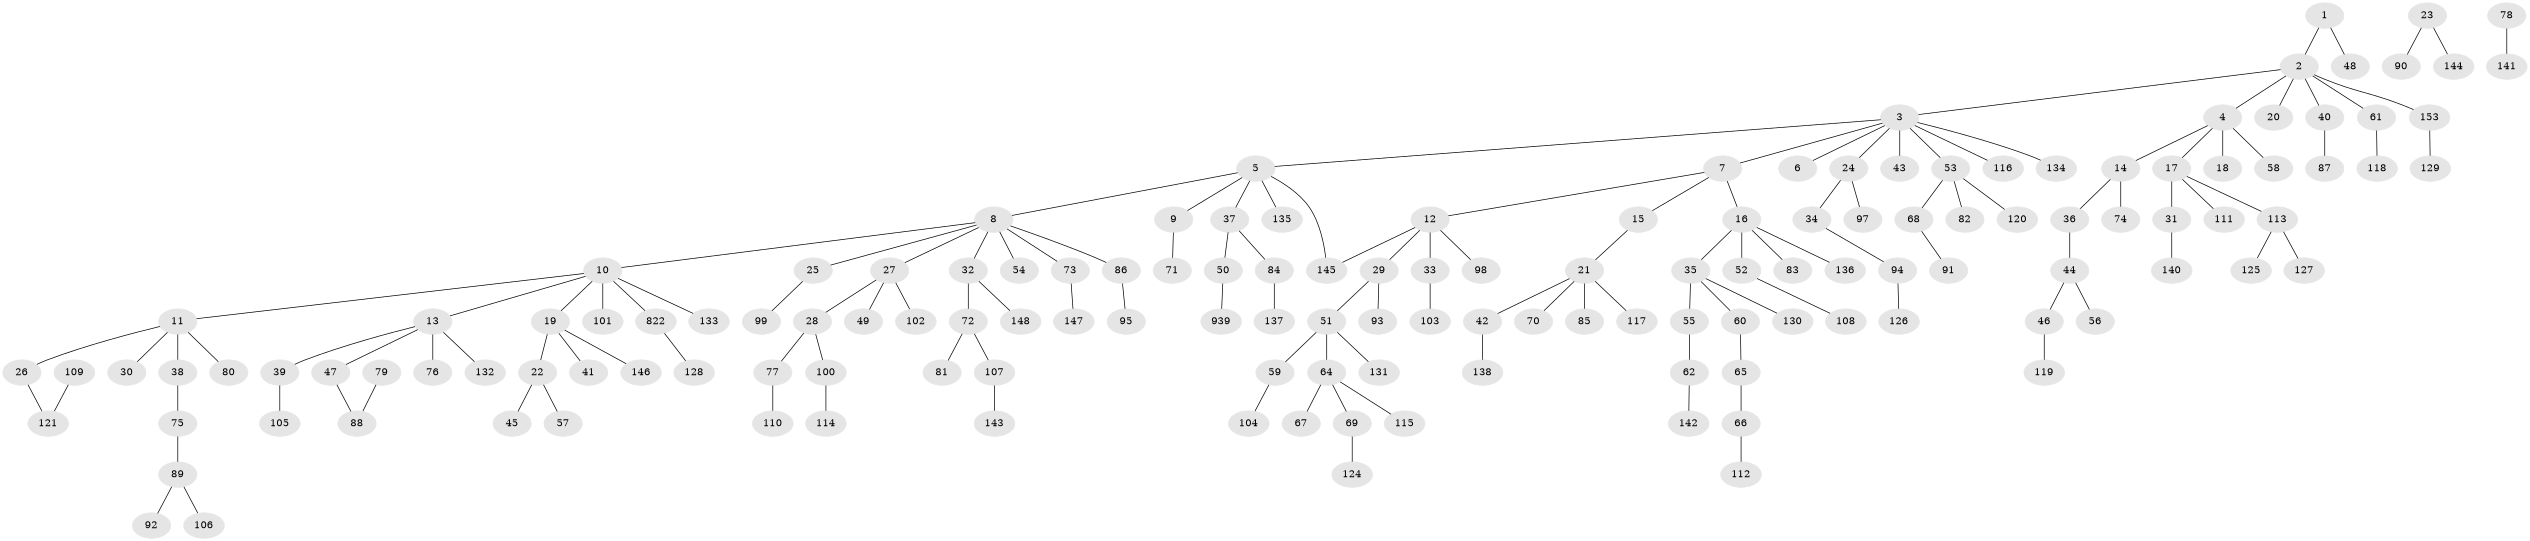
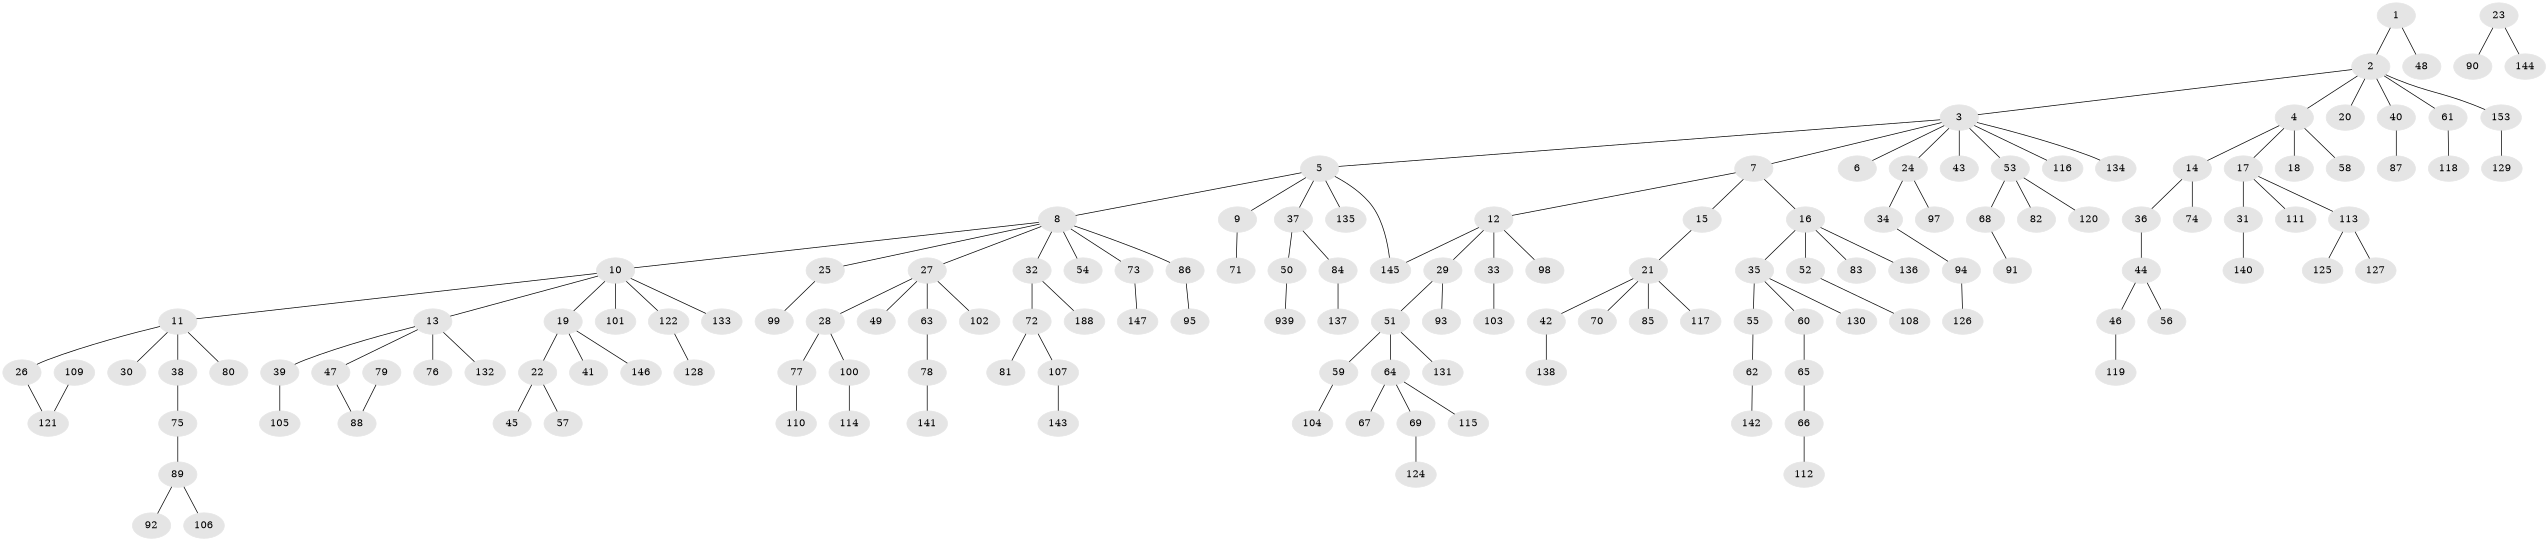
node "822": label "822" -> "122"
node "63": added
node "148": label "148" -> "188"
